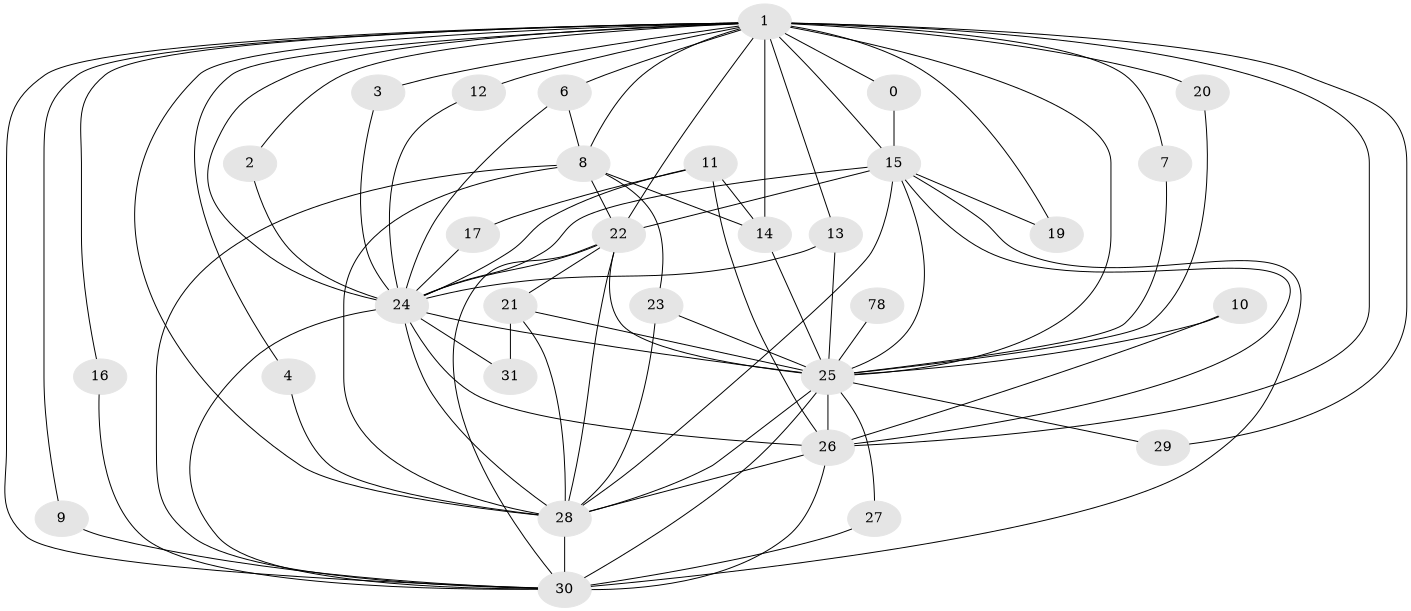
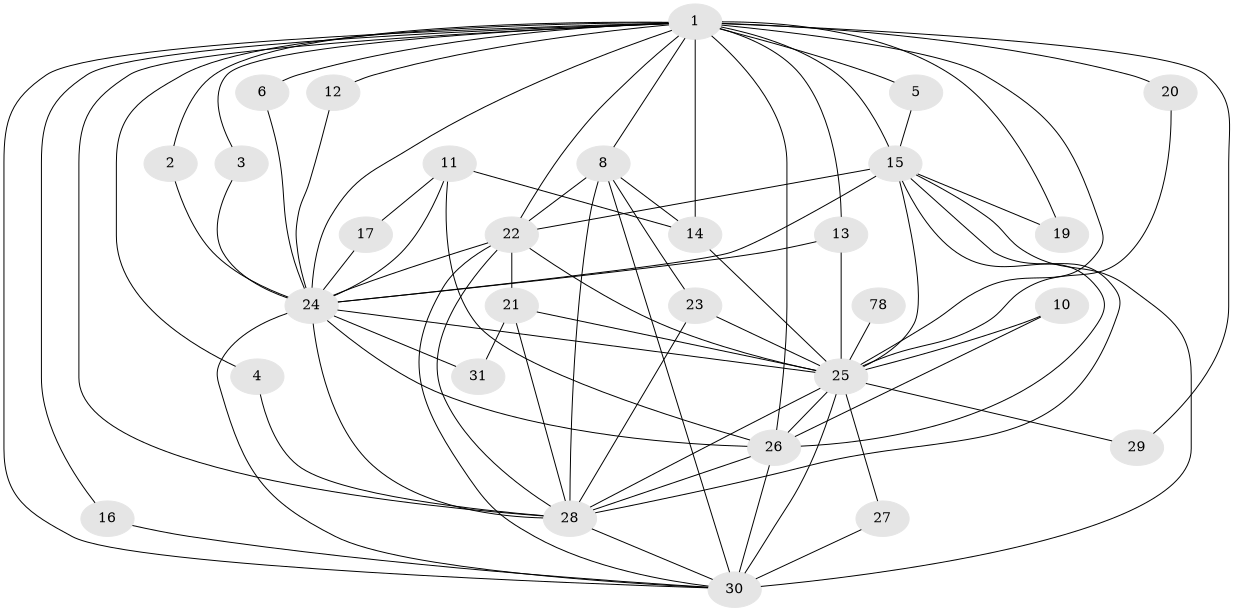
node "0": label "0" -> "5"
edge "6" -- "8": removed
node "7": removed
node "9": removed
